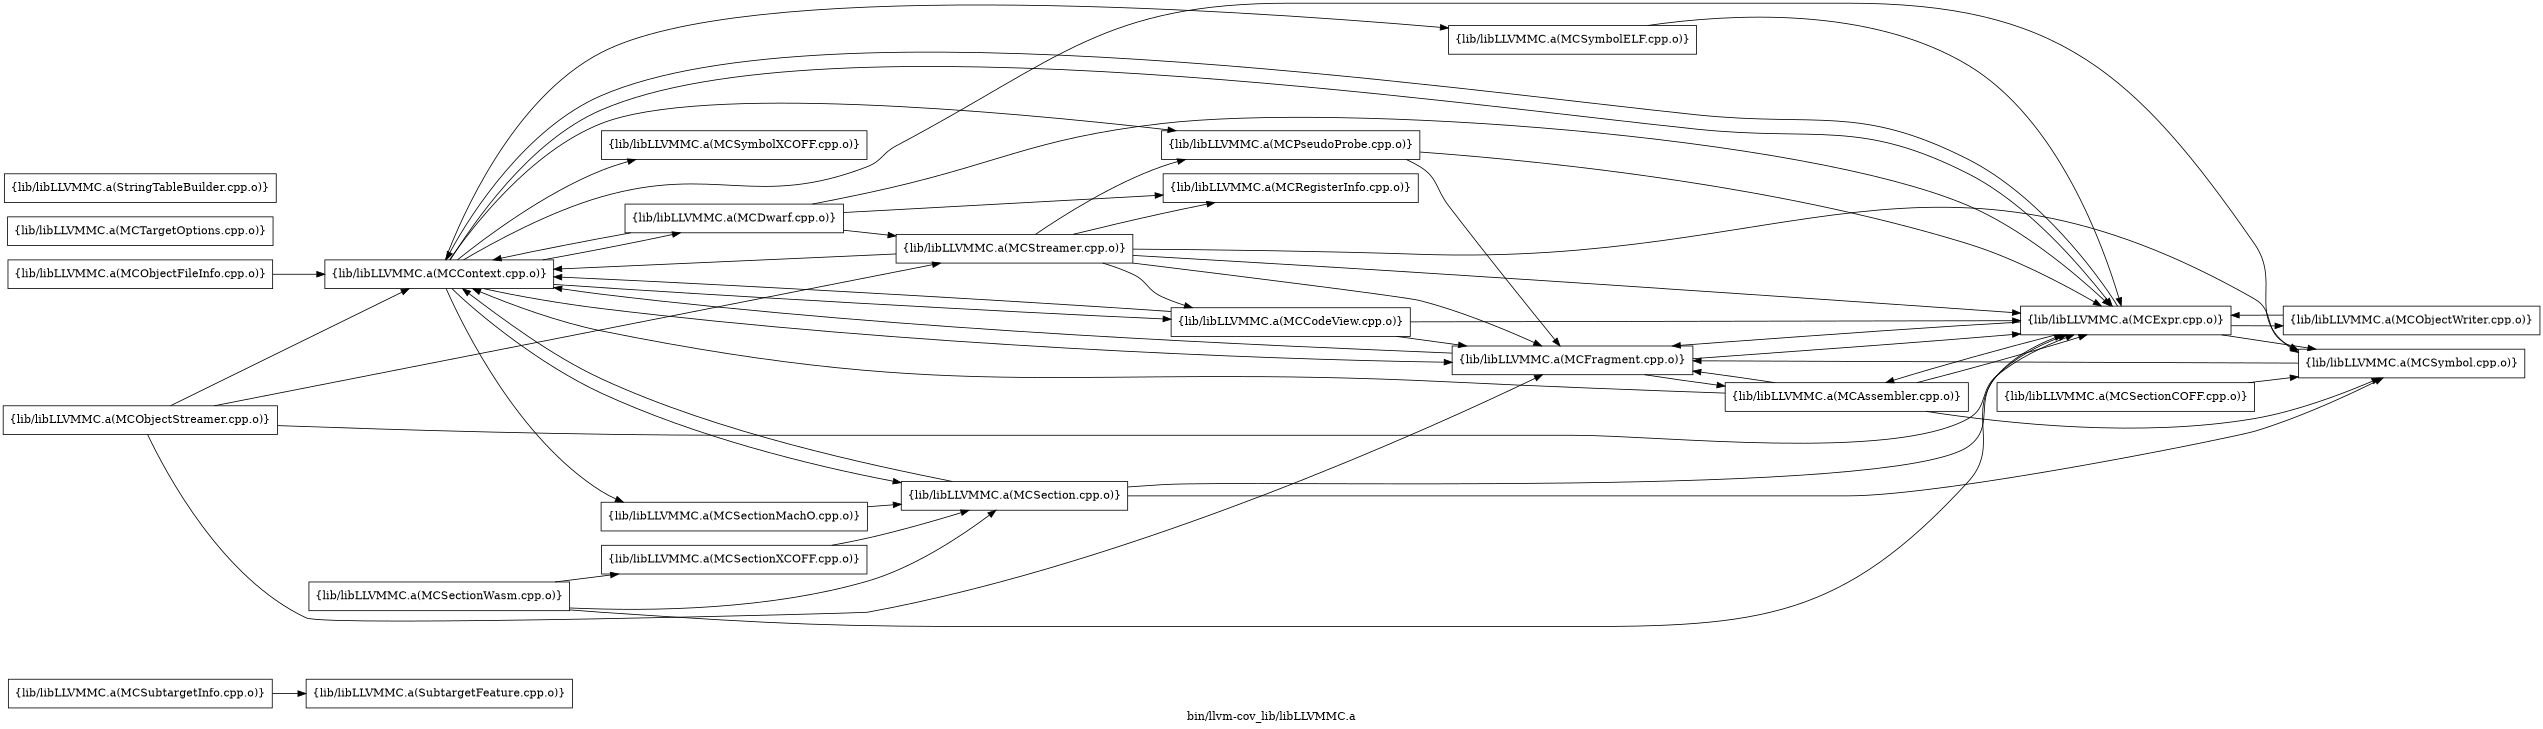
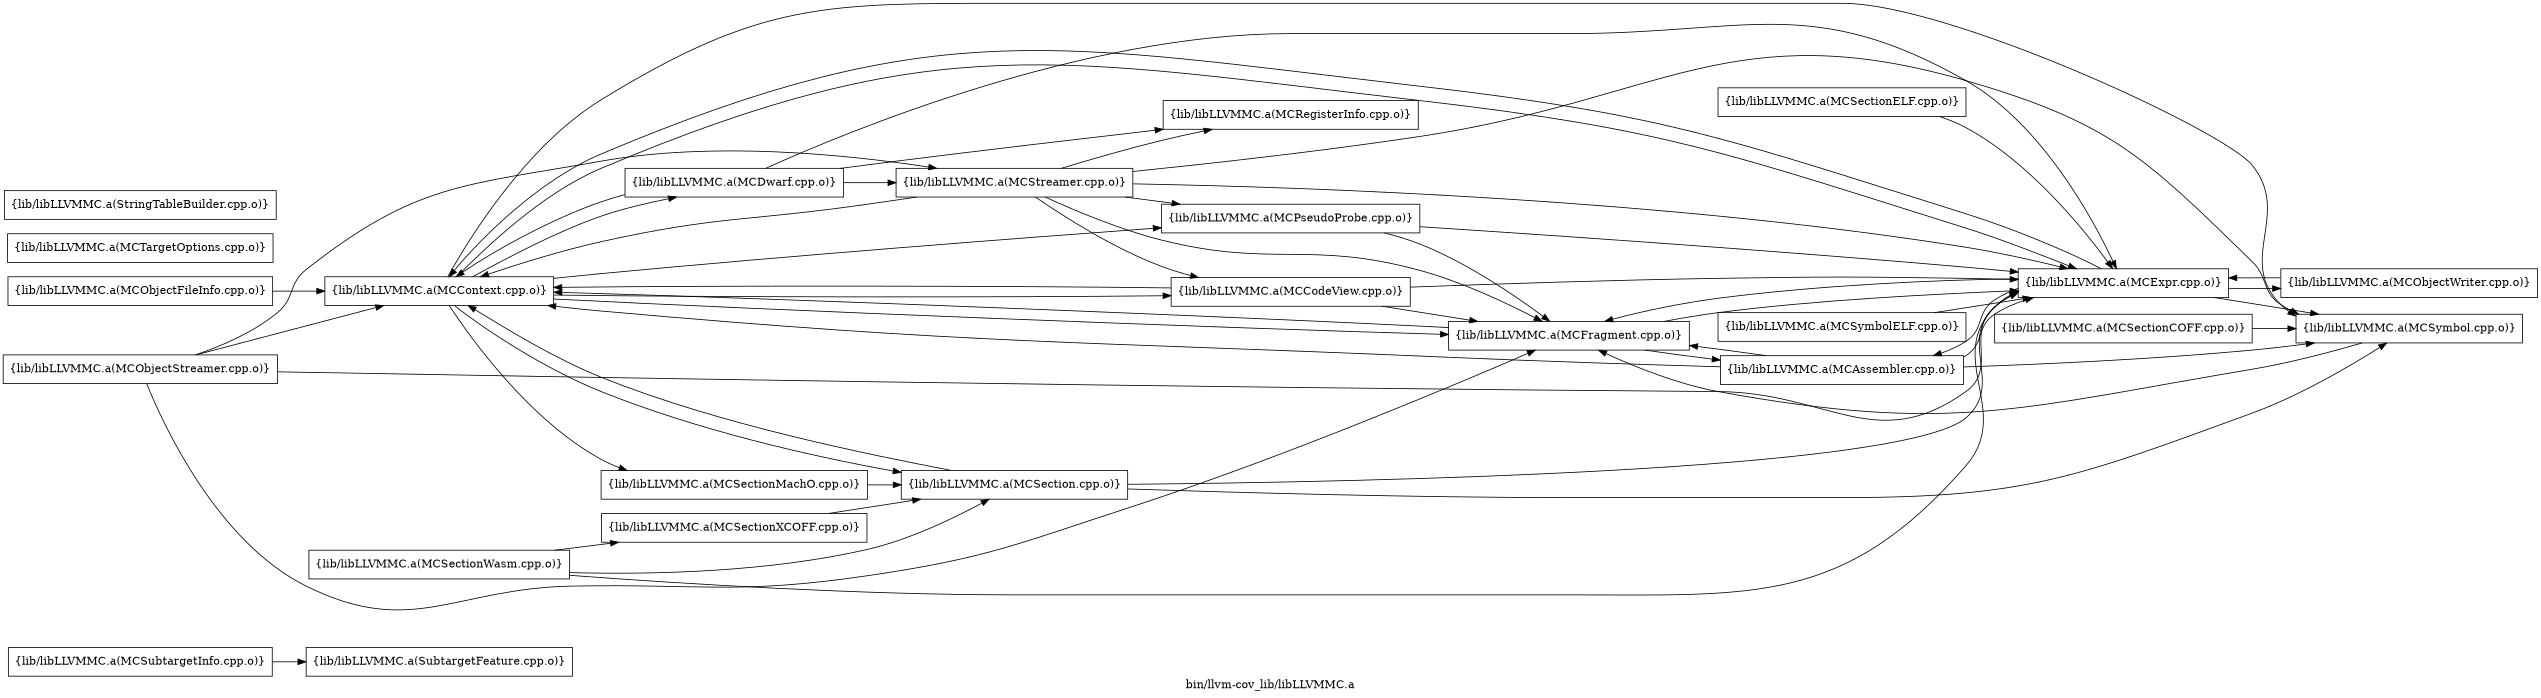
edge "{lib/libLLVMMC.a(MCContext.cpp.o)}" -> "{lib/libLLVMMC.a(MCSymbolELF.cpp.o)}": removed
node "{lib/libLLVMMC.a(MCSectionELF.cpp.o)}": added
node "{lib/libLLVMMC.a(MCSymbolXCOFF.cpp.o)}": removed
